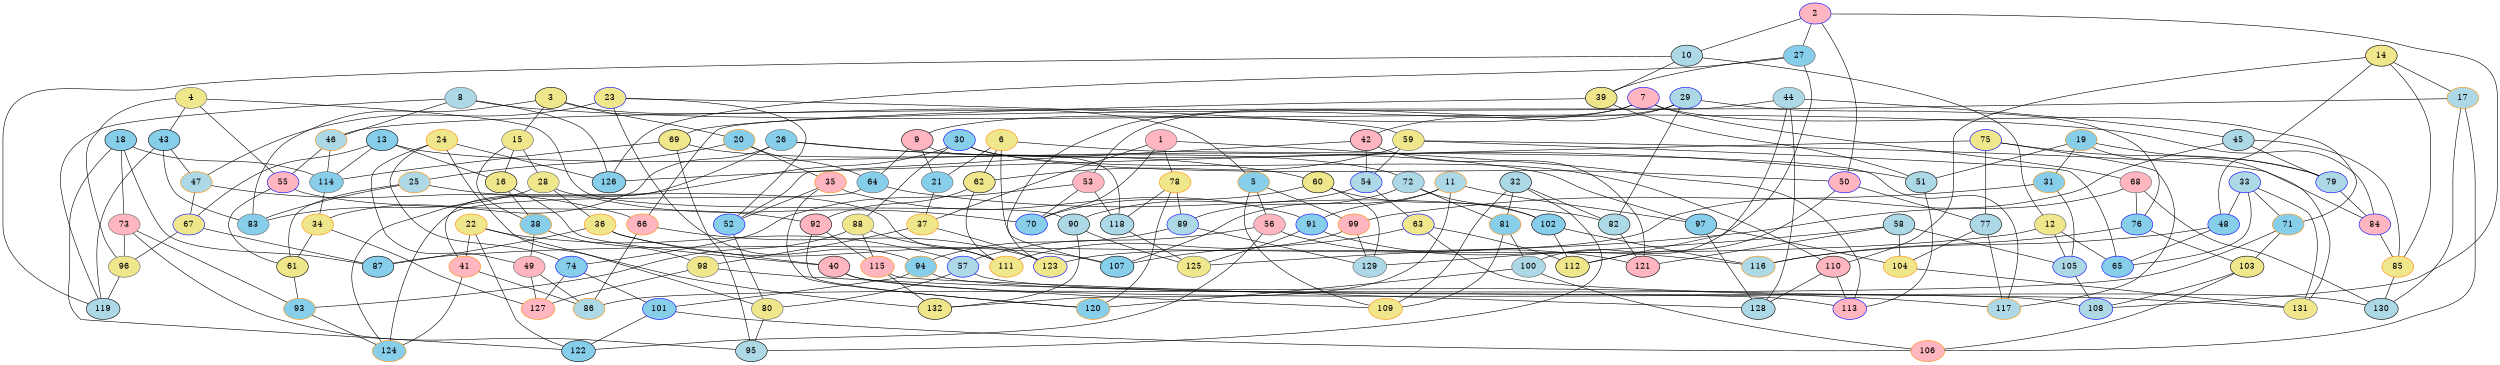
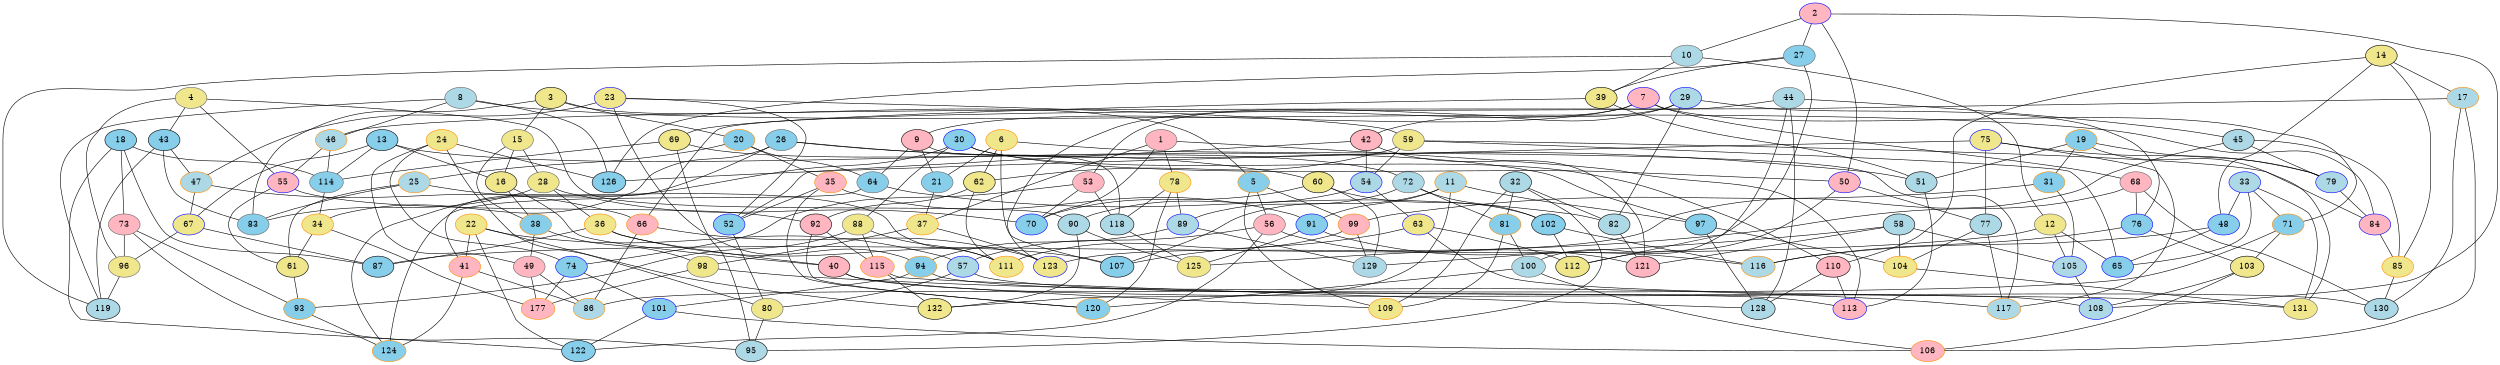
node "10": color black -> gray40
node "127": label "127" -> "177"
